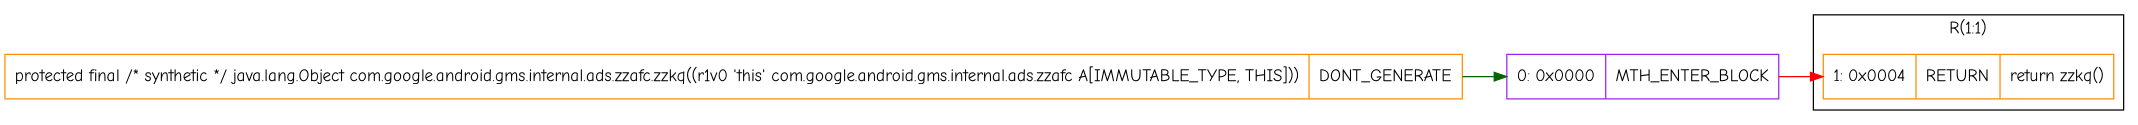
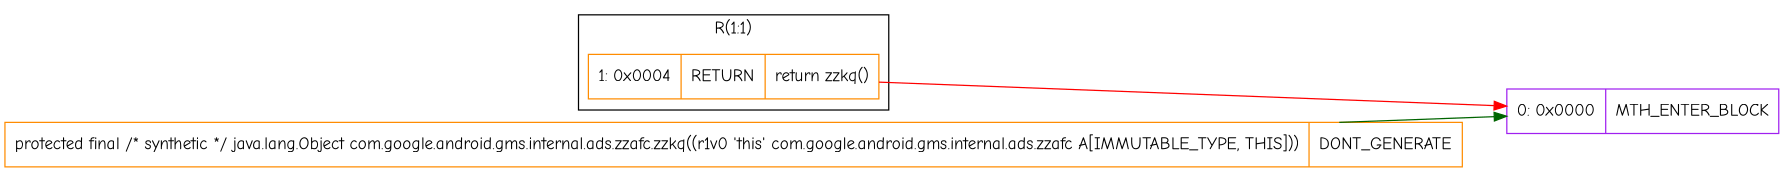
edge "0: 0x0000" -> "1: 0x0004": reversed
